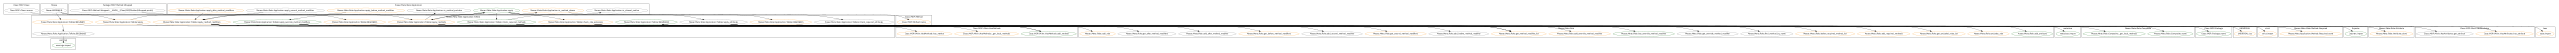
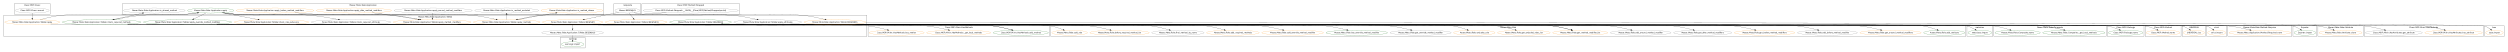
cluster "Moose": label "Moose" -> "Composite"
cluster "Package::MOP::Method::Wrapped": label "Package::MOP::Method::Wrapped" -> "Class::MOP::Method::Wrapped"
edge "Moose::Meta::Role::Application::is_method_aliased" -> "Class::MOP::Method::name": now "Moose::Meta::Role::Application::ToRole::apply_methods" -> "Class::MOP::Method::name"
node "Moose::Meta::Role::add_after_method_modifier": removed
